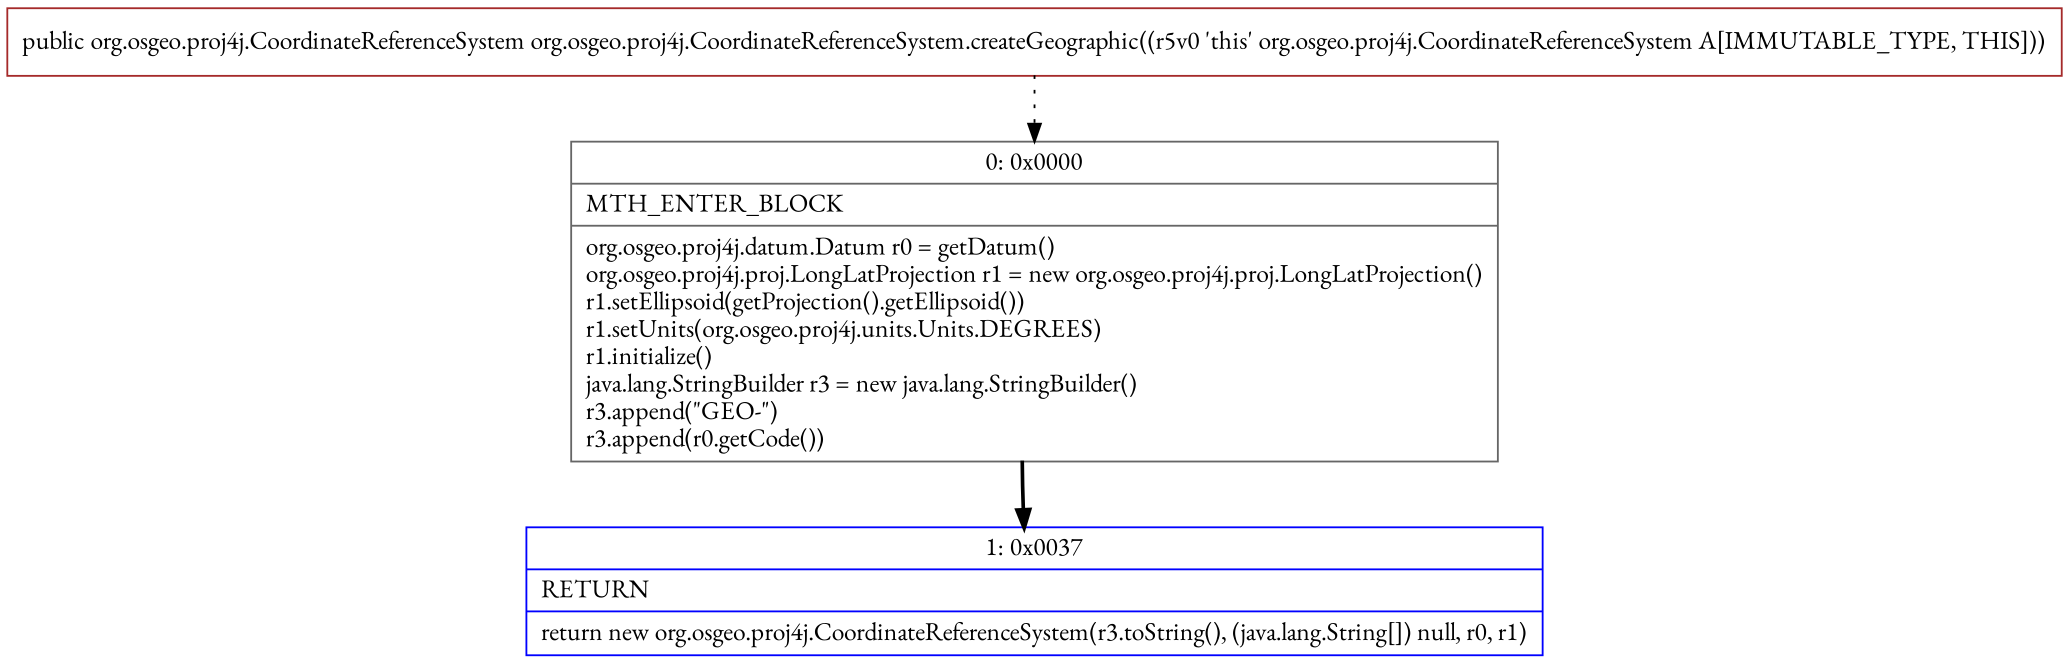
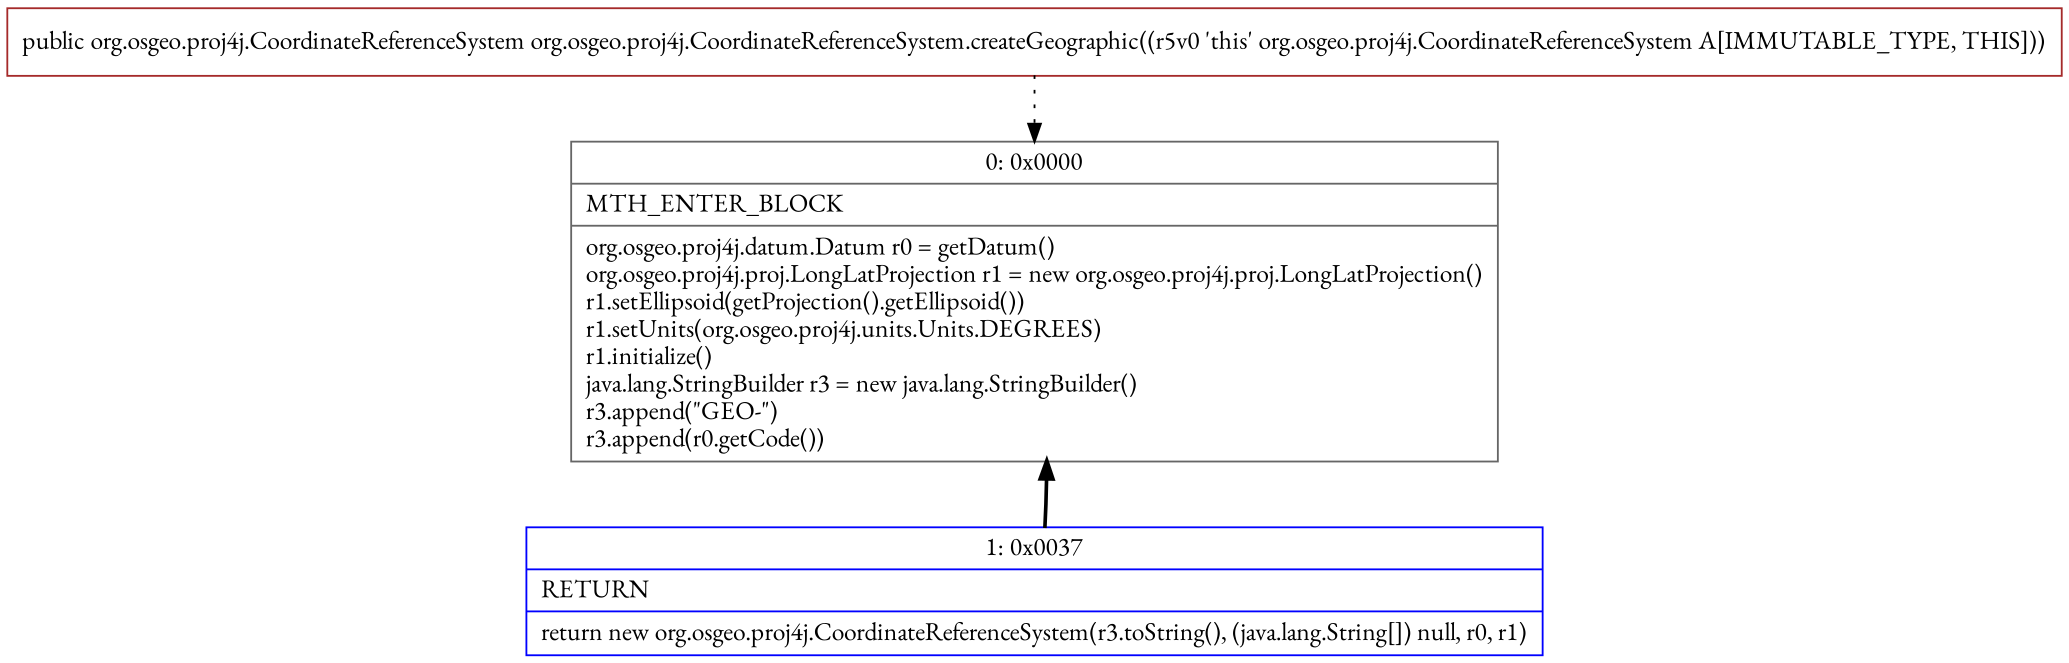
edge "0: 0x0000" -> "1: 0x0037": reversed
